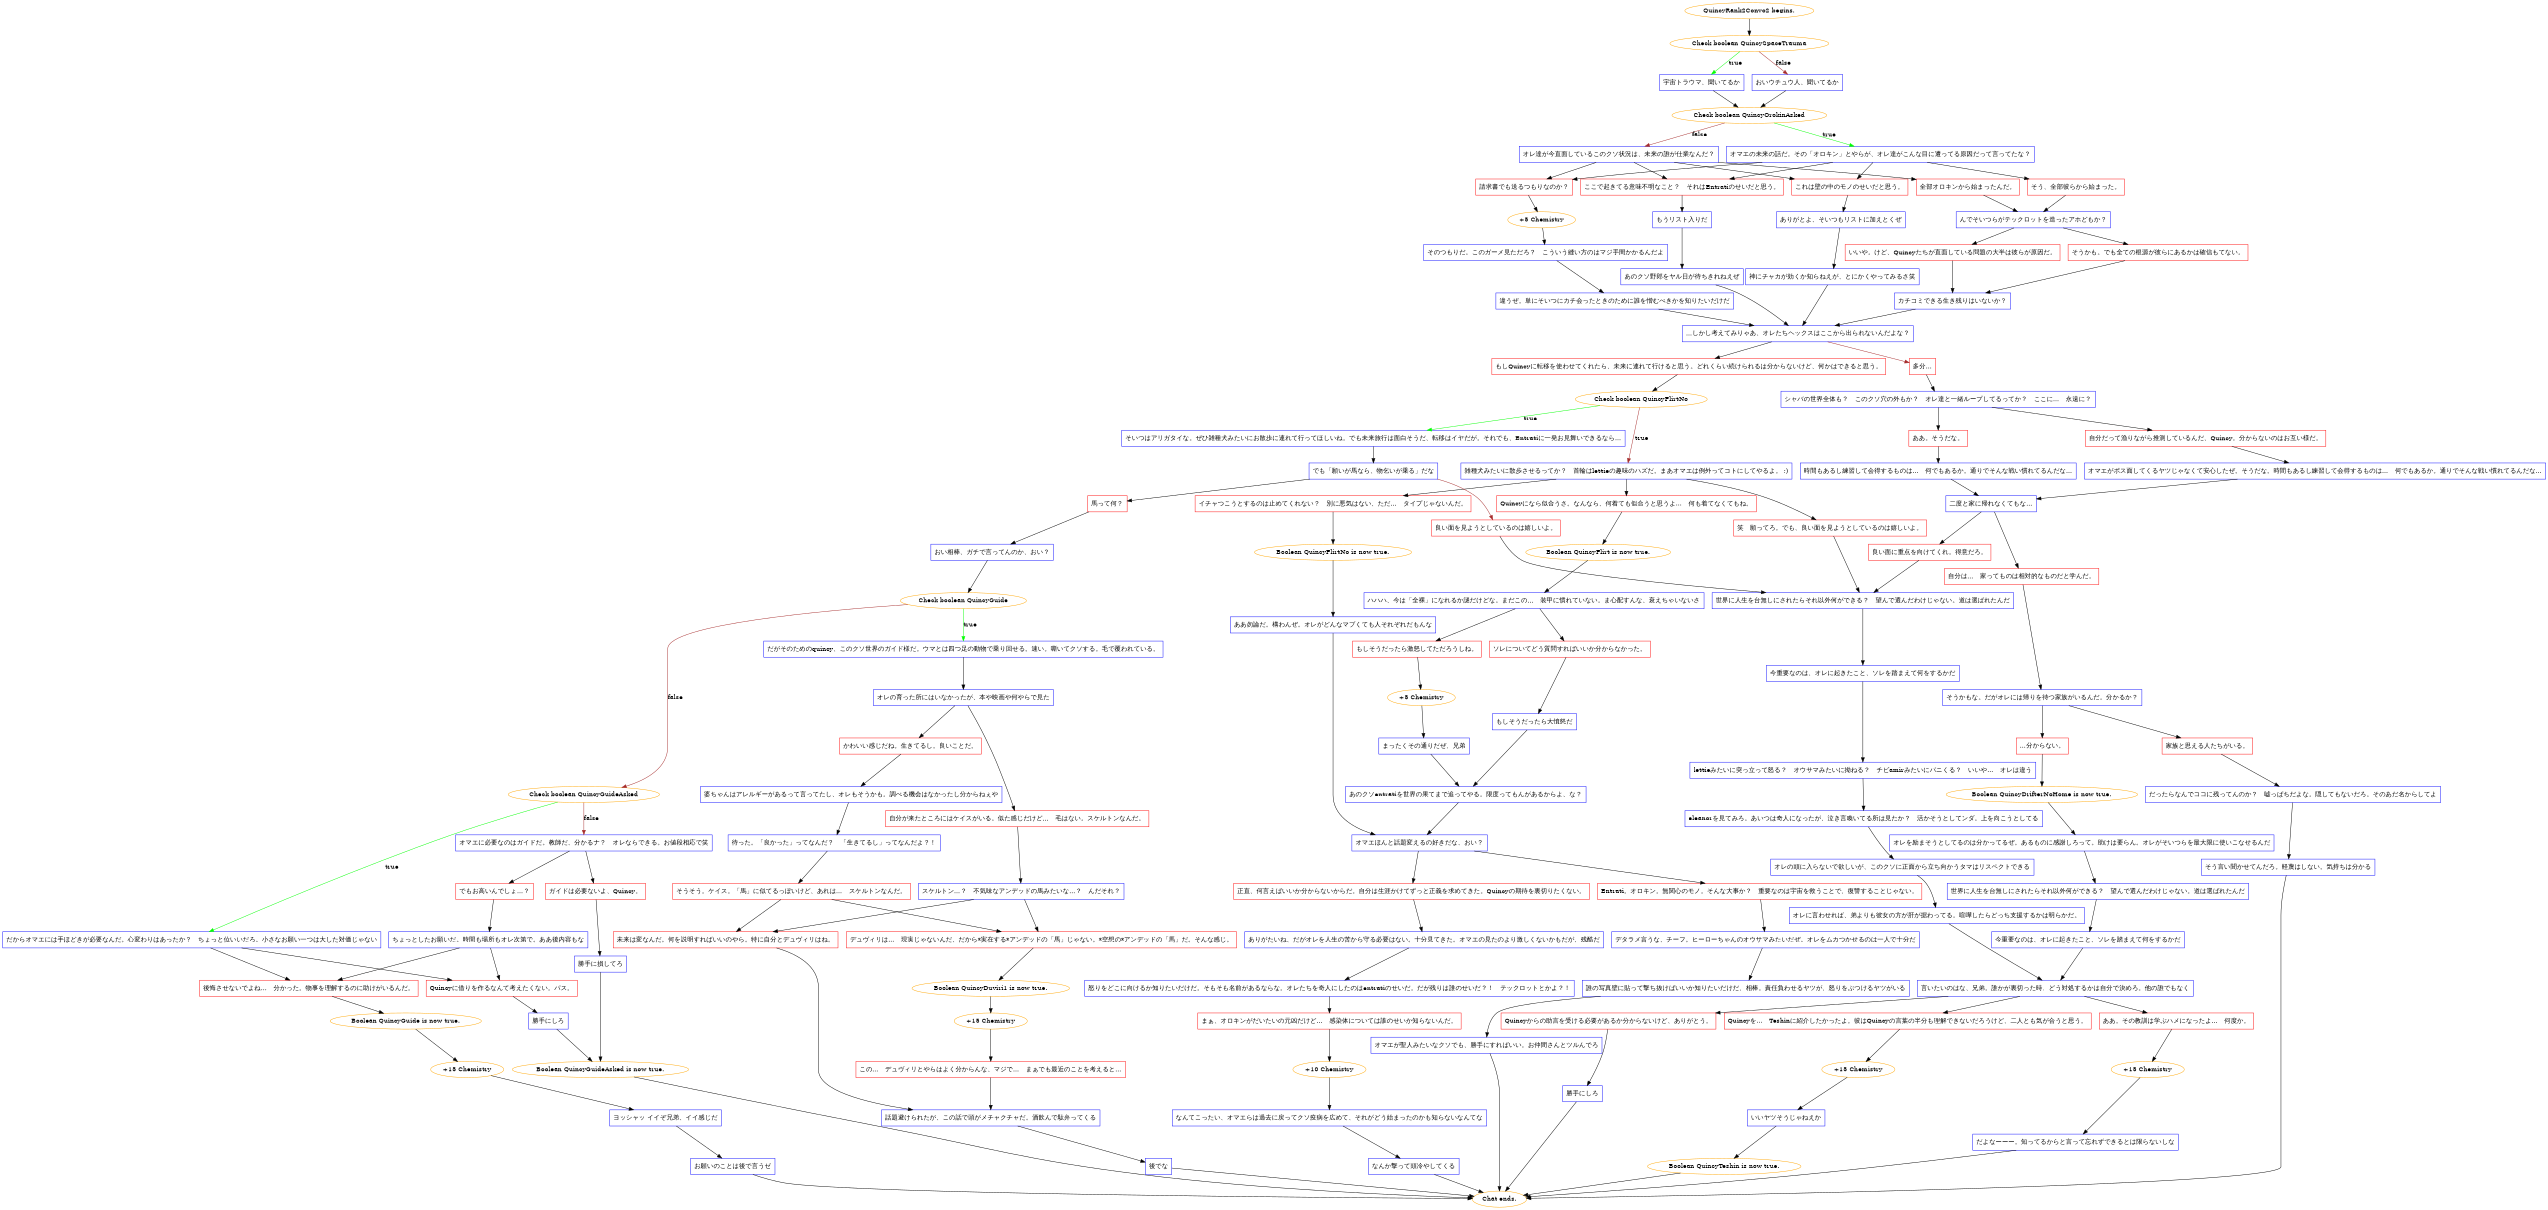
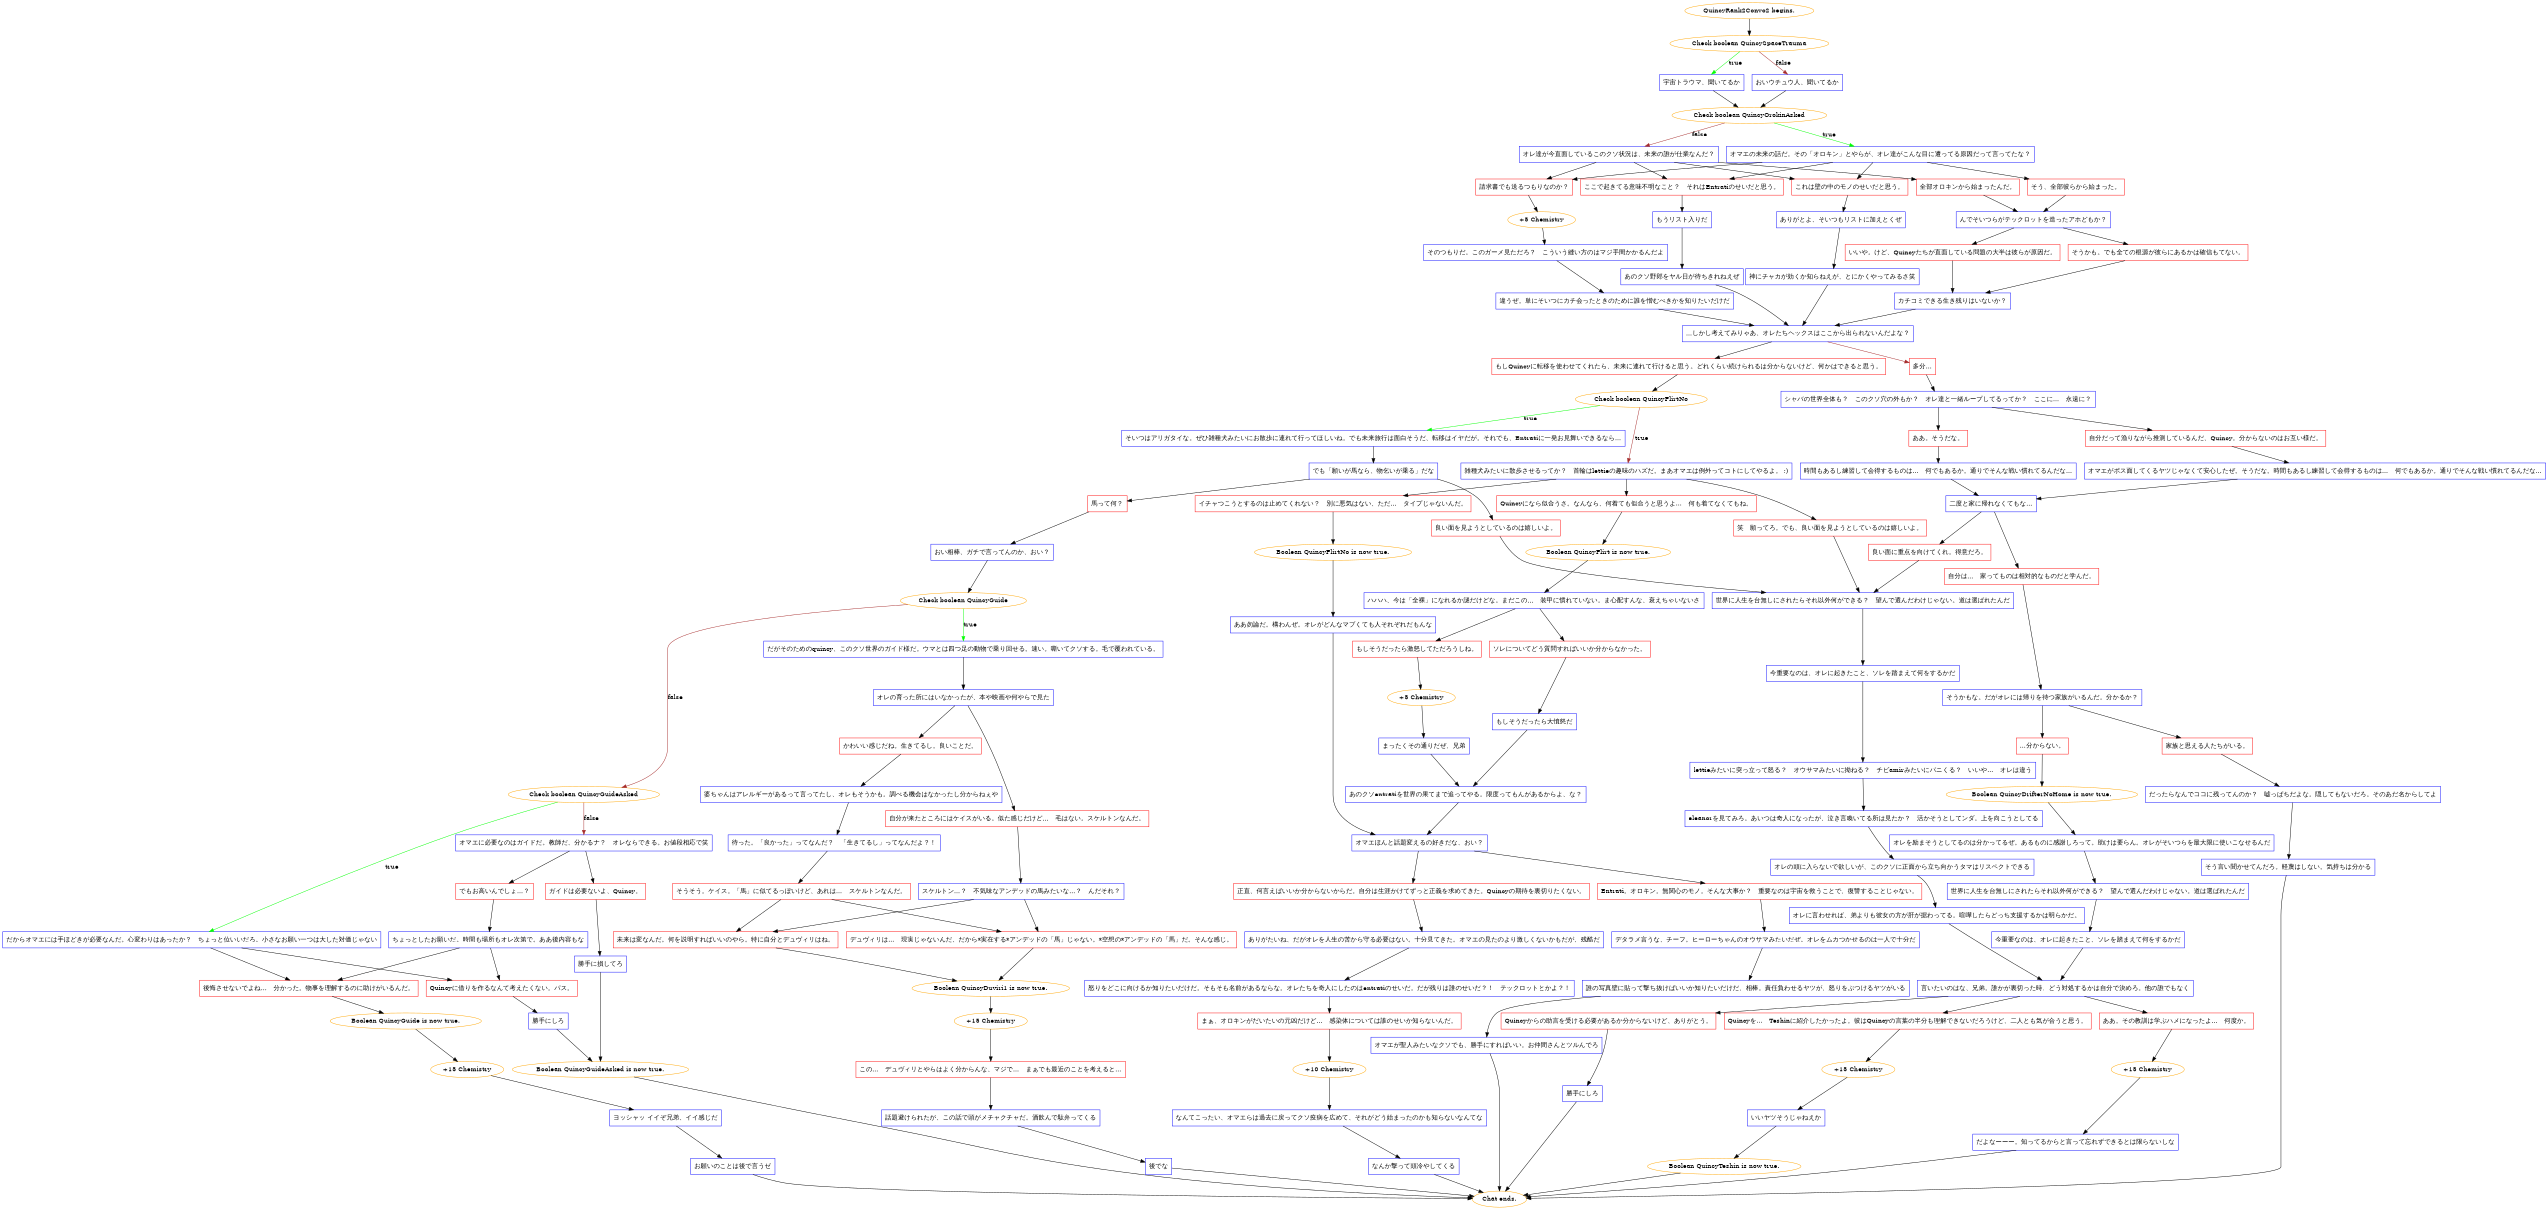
edge "でも「願いが馬なら、物乞いが乗る」だな" -> "良い面を見ようとしているのは嬉しいよ。": color brown -> black
edge "未来は変なんだ。何を説明すればいいのやら。特に自分とデュヴィリはね。" -> "話題避けられたが、この話で頭がメチャクチャだ。酒飲んで駄弁ってくる": now "未来は変なんだ。何を説明すればいいのやら。特に自分とデュヴィリはね。" -> "Boolean QuincyDuviri1 is now true."
